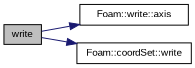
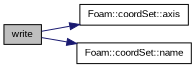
node "Foam::write::axis": label "Foam::write::axis" -> "Foam::coordSet::axis"
node "Foam::coordSet::write": label "Foam::coordSet::write" -> "Foam::coordSet::name"
